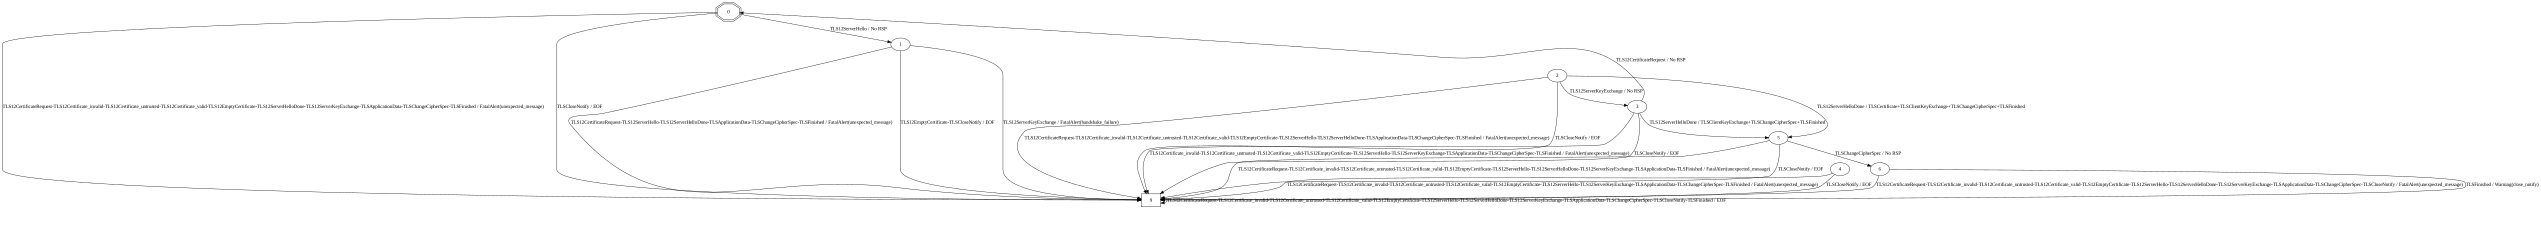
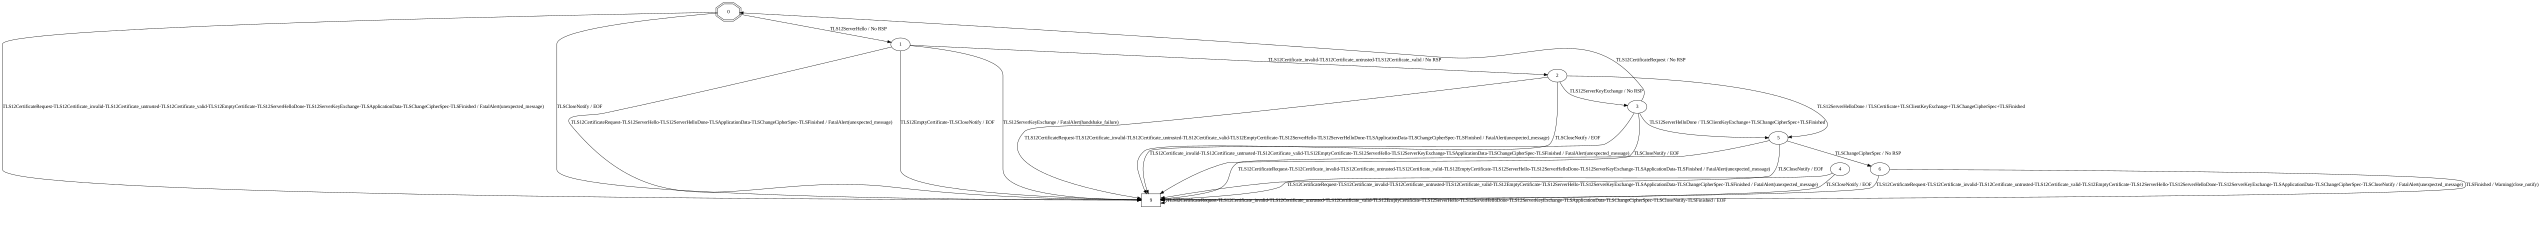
edge "1" -> "2": added, label "TLS12Certificate_invalid-TLS12Certificate_untrusted-TLS12Certificate_valid / No RSP"
